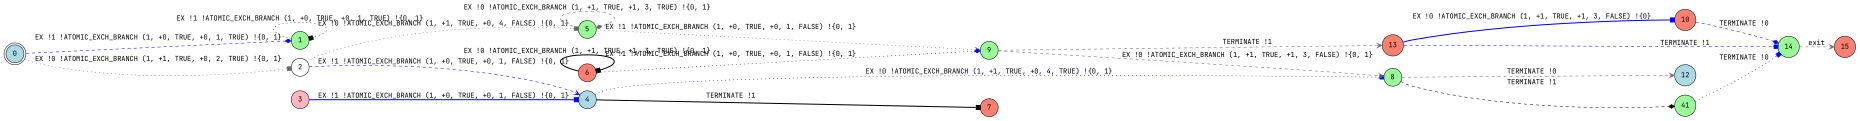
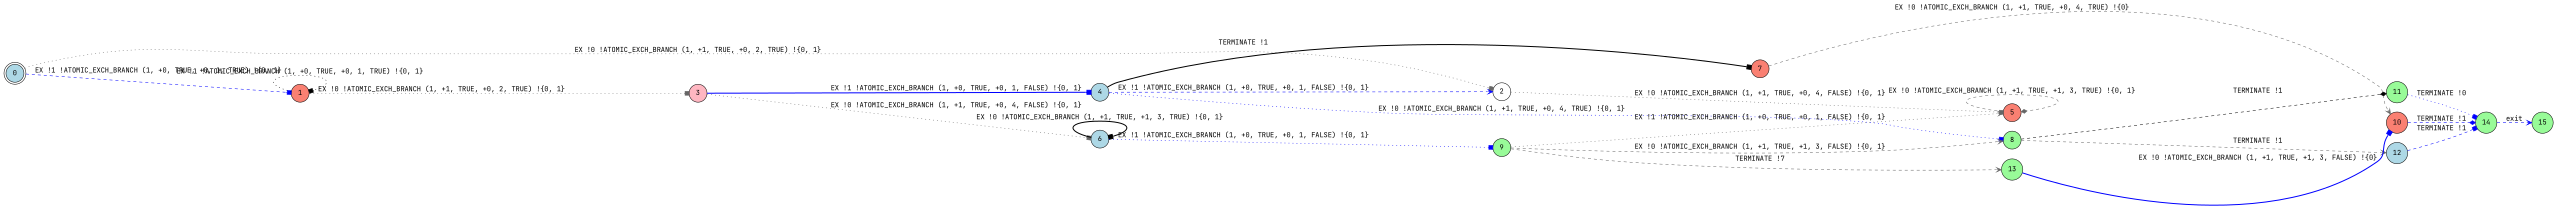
edge "7" -> "10": added, label "EX !0 !ATOMIC_EXCH_BRANCH (1, +1, TRUE, +0, 4, TRUE) !{0}"
edge "10" -> "14": label "TERMINATE !0" -> "TERMINATE !1"
node "5": fillcolor palegreen -> salmon
node "1": fillcolor palegreen -> salmon
edge "5" -> "9": reversed
edge "9" -> "13": label "TERMINATE !1" -> "TERMINATE !7"
node "13": fillcolor salmon -> palegreen
edge "13" -> "14": now "12" -> "14"
edge "0" -> "1": arrowhead diamond -> box
edge "14" -> "15": color gray40 -> blue
node "15": fillcolor salmon -> palegreen
edge "6" -> "9": arrowhead diamond -> box
edge "2" -> "4": reversed
edge "8" -> "12": label "TERMINATE !0" -> "TERMINATE !1"
node "6": fillcolor salmon -> lightblue
edge "1" -> "3": added, label "EX !0 !ATOMIC_EXCH_BRANCH (1, +1, TRUE, +0, 2, TRUE) !{0, 1}"
node "41": label "41" -> "11"
edge "3" -> "6": added, label "EX !0 !ATOMIC_EXCH_BRANCH (1, +1, TRUE, +0, 4, FALSE) !{0, 1}"
